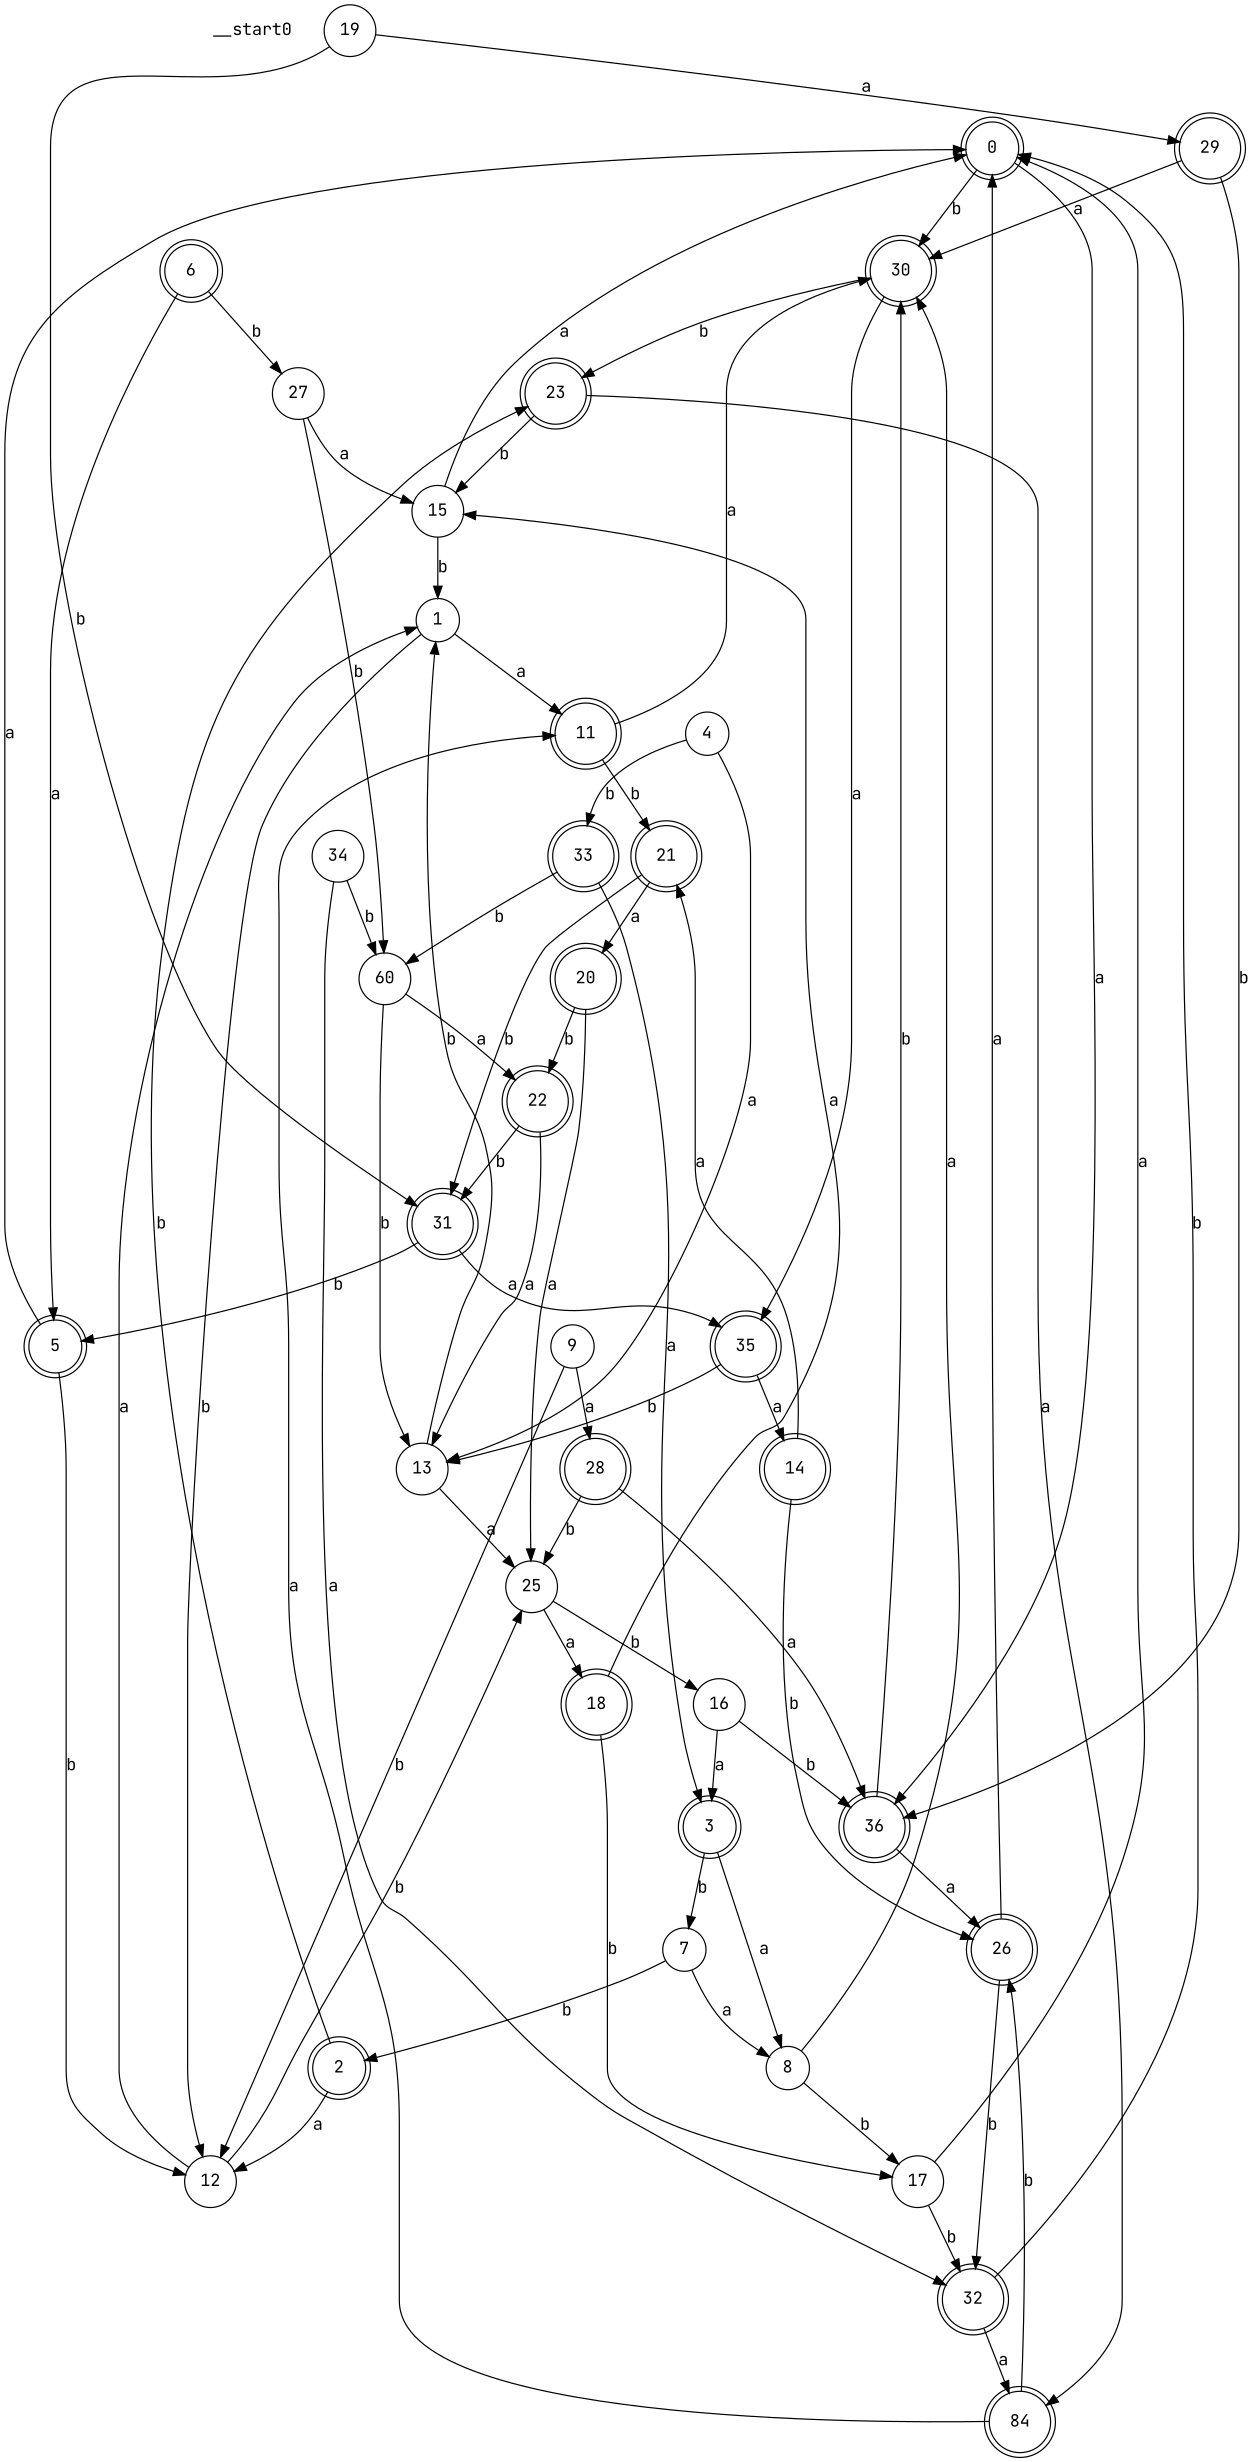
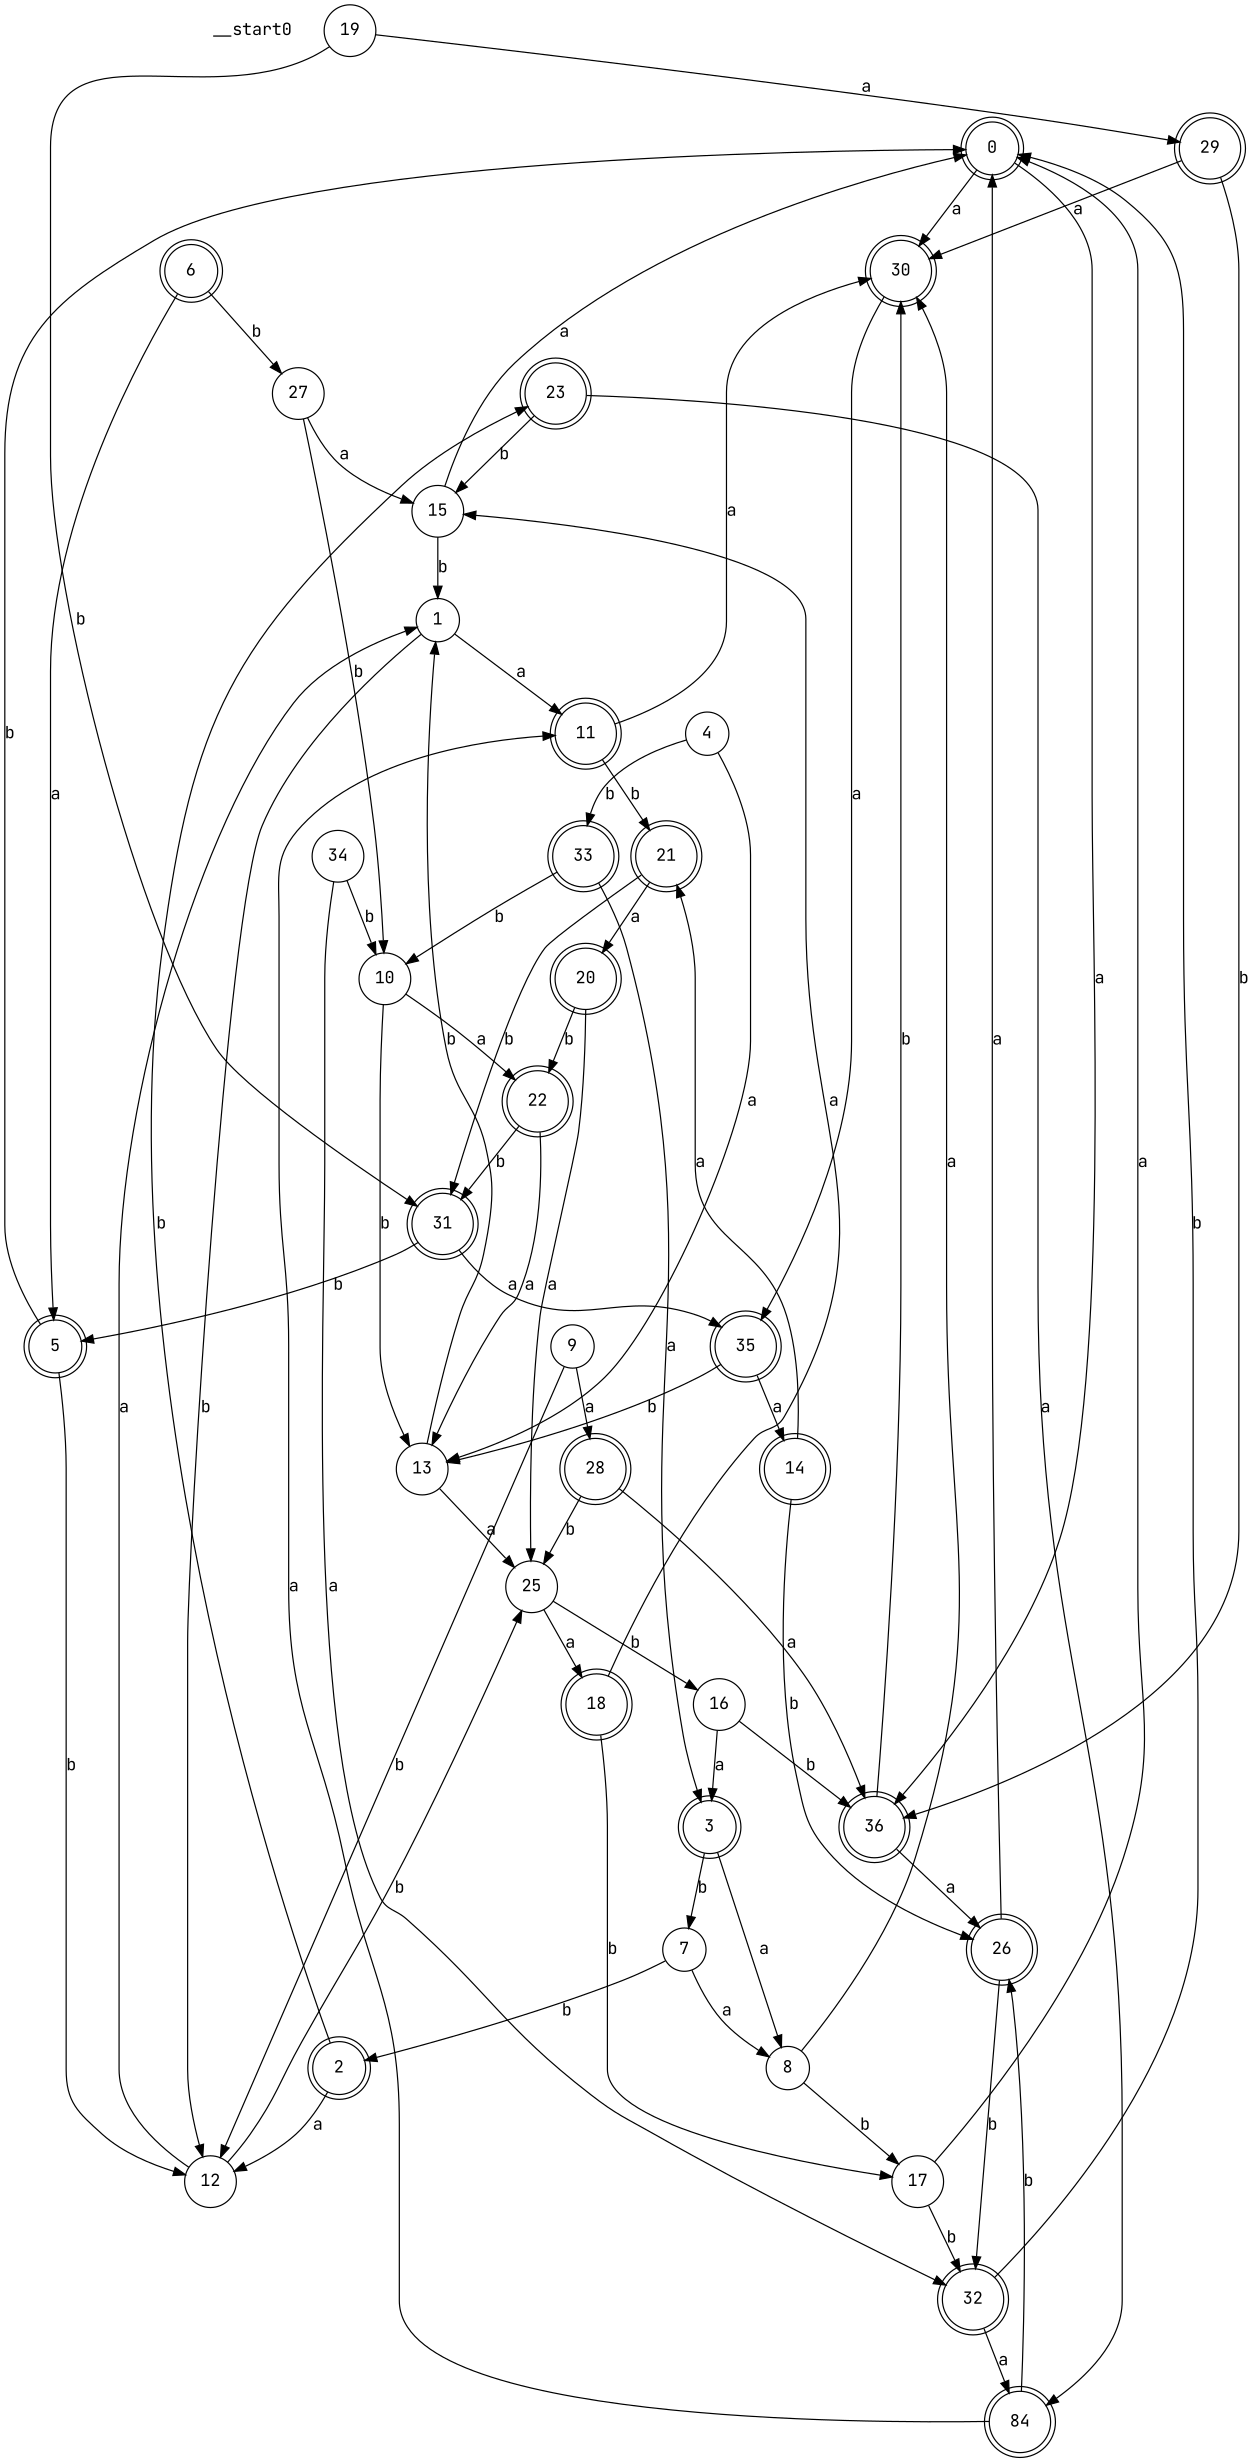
edge "0" -> "30": label "b" -> "a"
edge "30" -> "23": removed, label "b"
edge "5" -> "0": label "a" -> "b"
node "60": label "60" -> "10"
